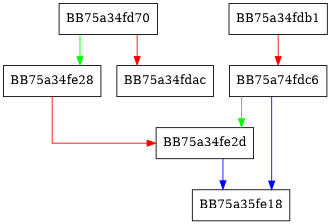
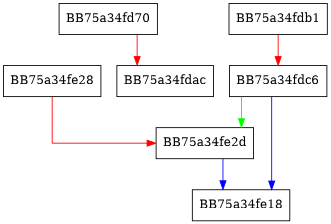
edge "BB75a34fd70" -> "BB75a34fe28": removed
node "BB75a74fdc6": label "BB75a74fdc6" -> "BB75a34fdc6"
node "BB75a35fe18": label "BB75a35fe18" -> "BB75a34fe18"
